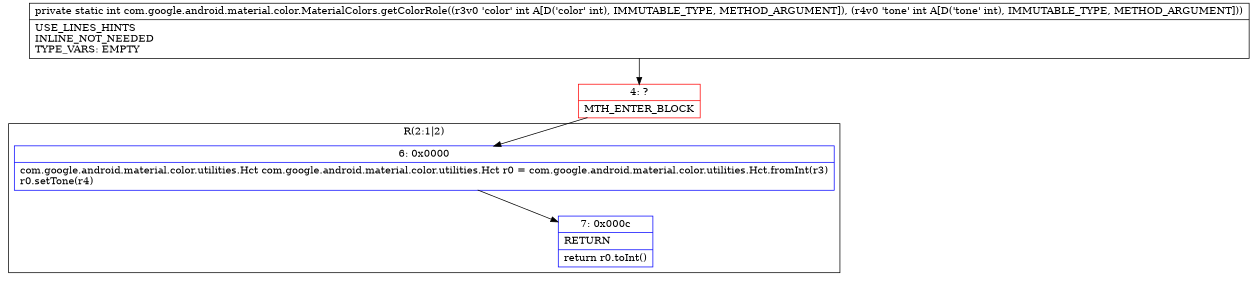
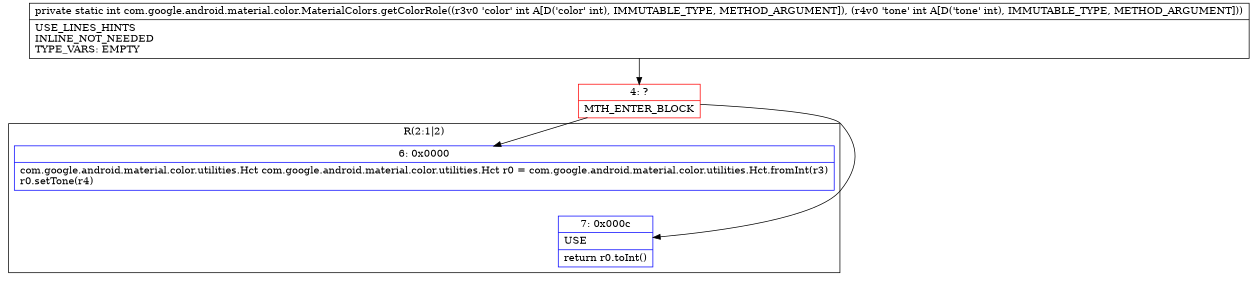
edge "6: 0x0000" -> "7: 0x000c": now "4: ?" -> "7: 0x000c"
node "7: 0x000c": text "RETURN" -> "USE"
